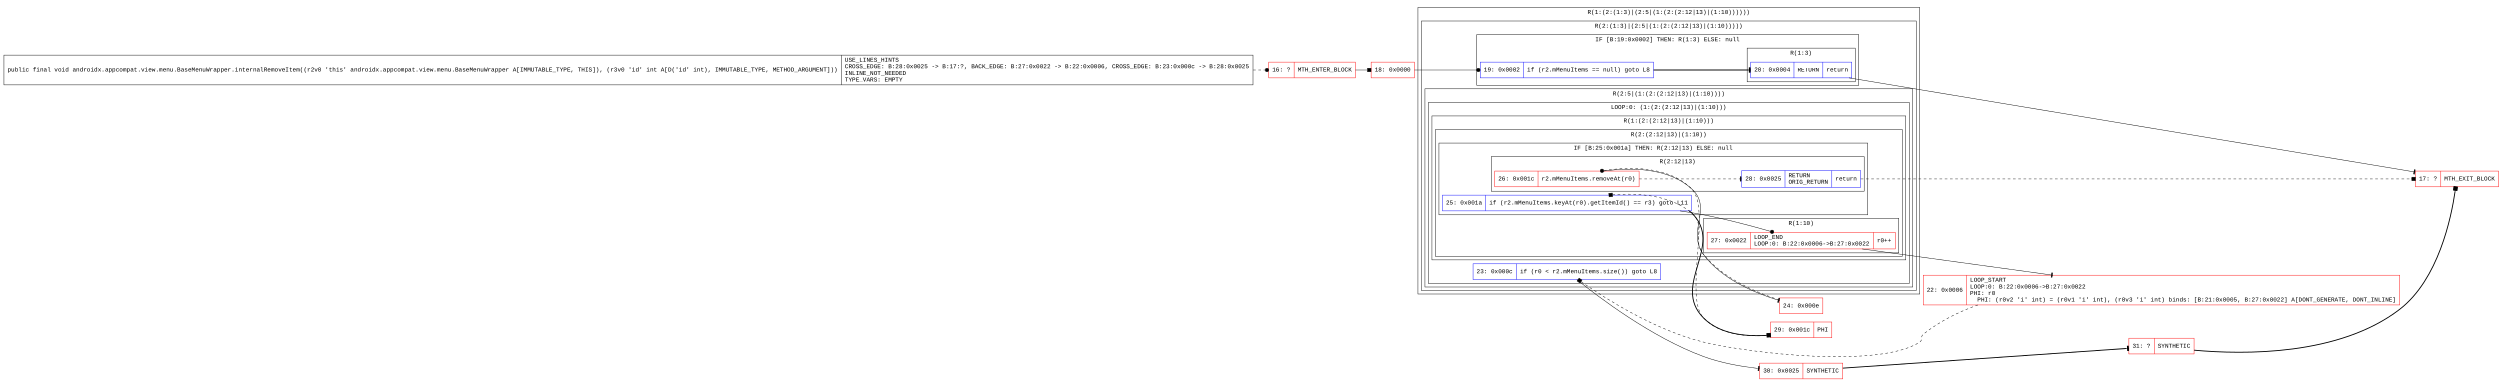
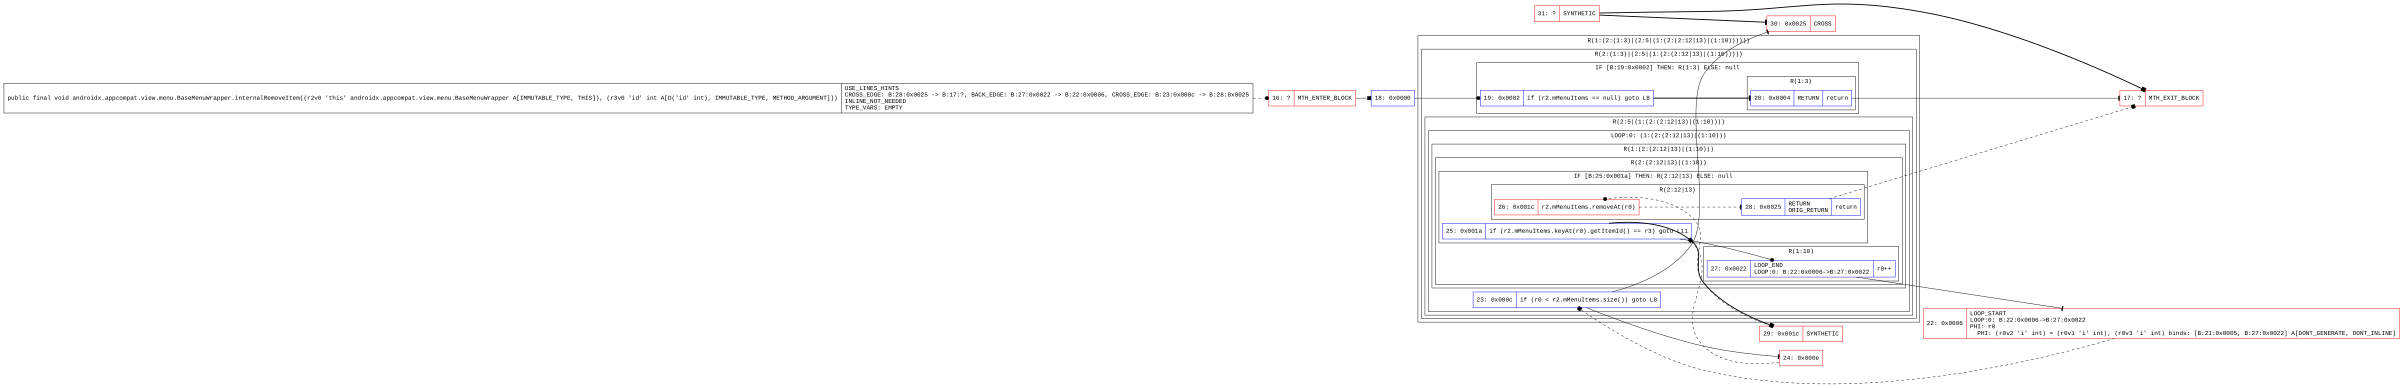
node "18: 0x0000": color red -> blue
edge "26: 0x001c" -> "24: 0x000e": now "23: 0x000c" -> "24: 0x000e"
node "27: 0x0022": color red -> blue
node "29: 0x001c": text "PHI" -> "SYNTHETIC"
edge "30: 0x0025" -> "31: ?": reversed
node "30: 0x0025": text "SYNTHETIC" -> "CROSS"
